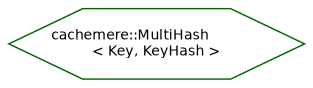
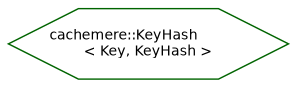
node "cachemere::MultiHash < Key, KeyHash >": label "cachemere::MultiHash < Key, KeyHash >" -> "cachemere::KeyHash < Key, KeyHash >"
